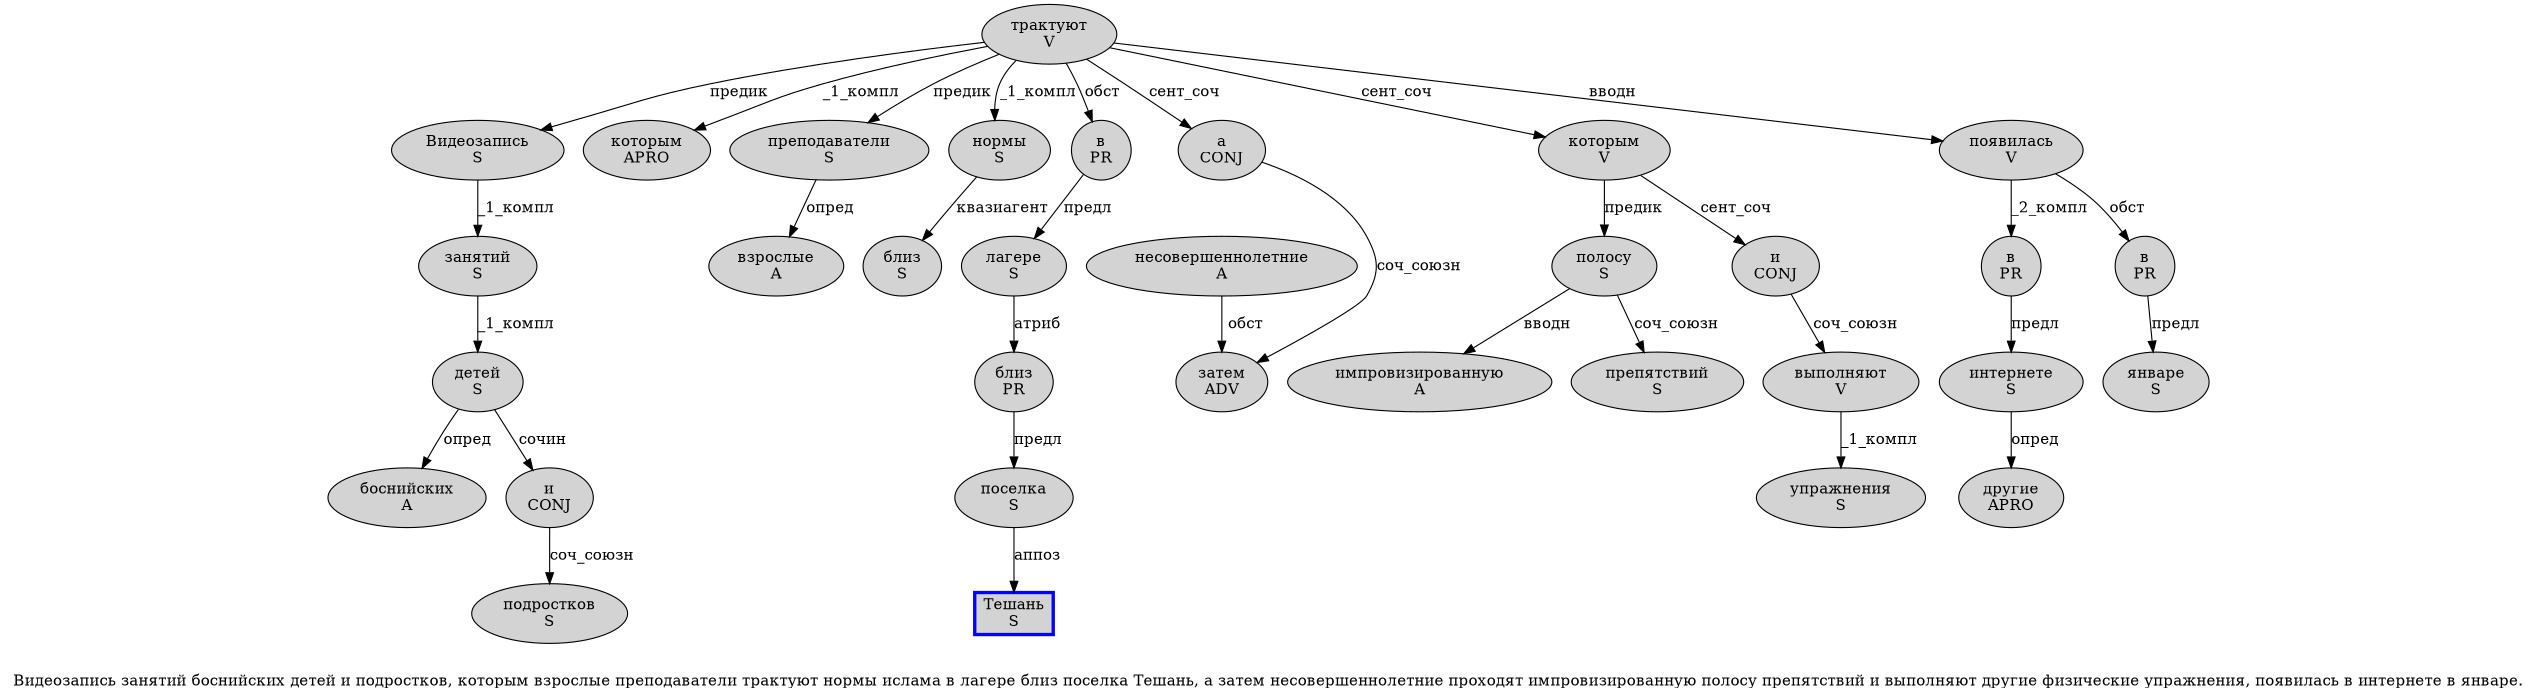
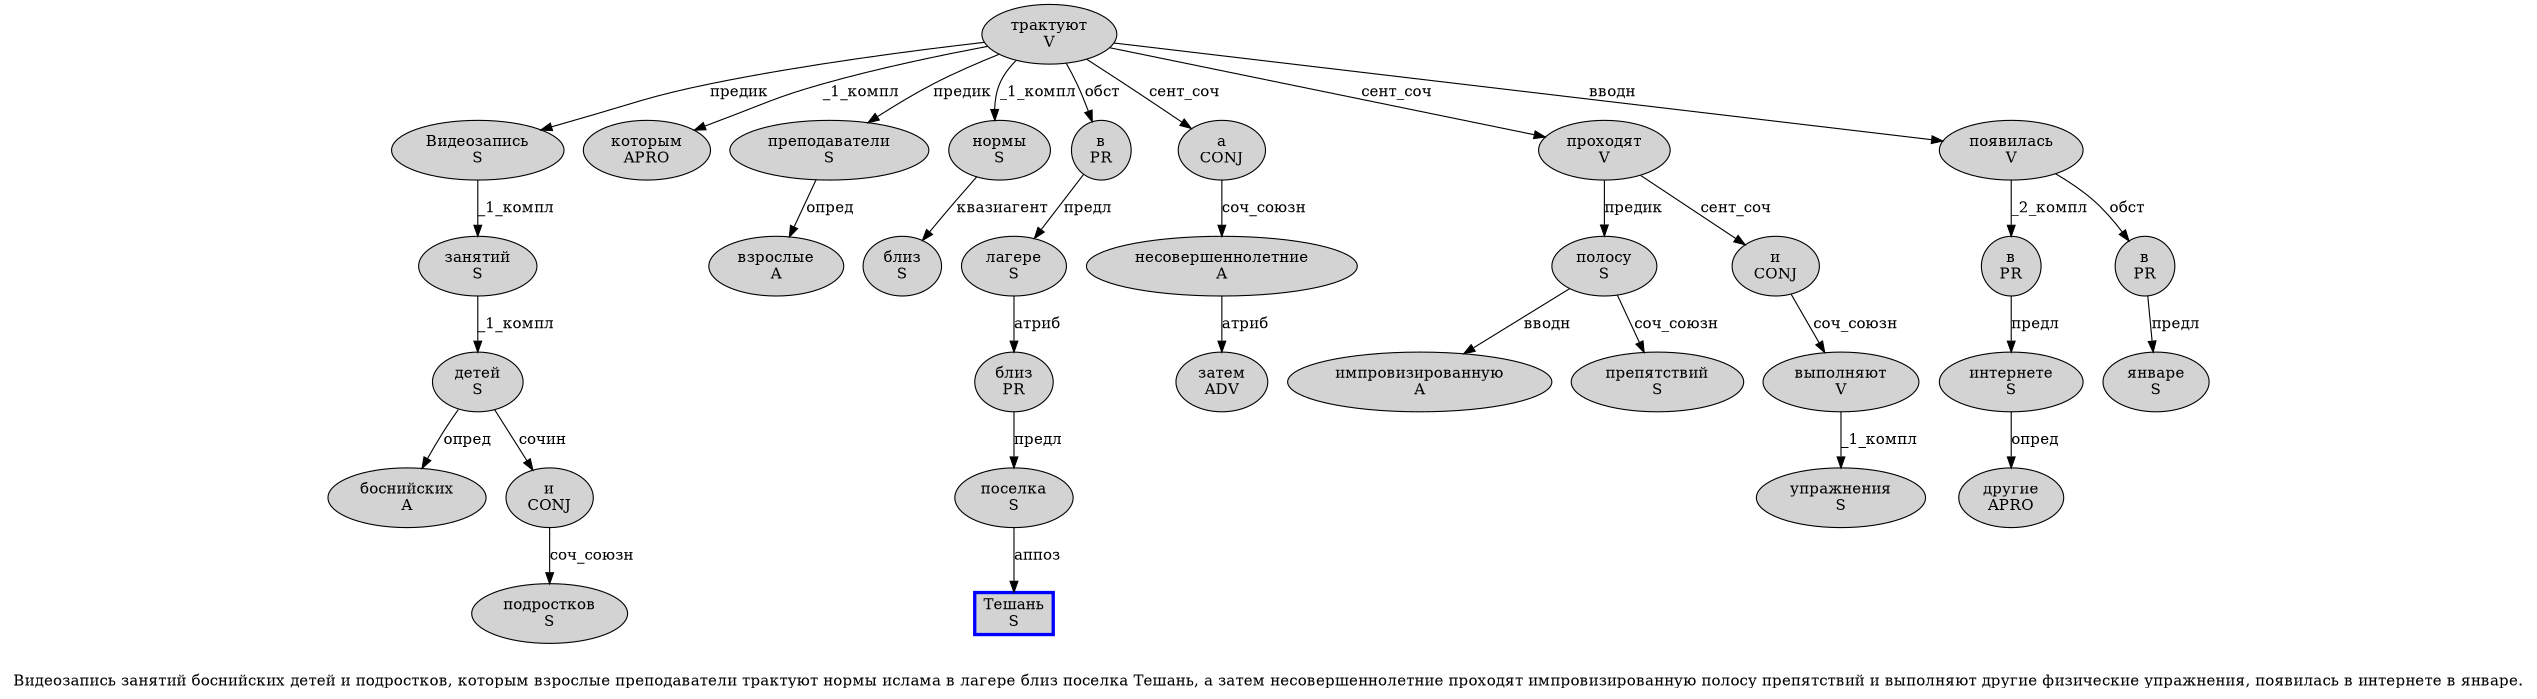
node "которым V": label "которым V" -> "проходят V"
edge "а CONJ" -> "затем ADV": now "а CONJ" -> "несовершеннолетние A"
edge "несовершеннолетние A" -> "затем ADV": label "обст" -> "атриб"
